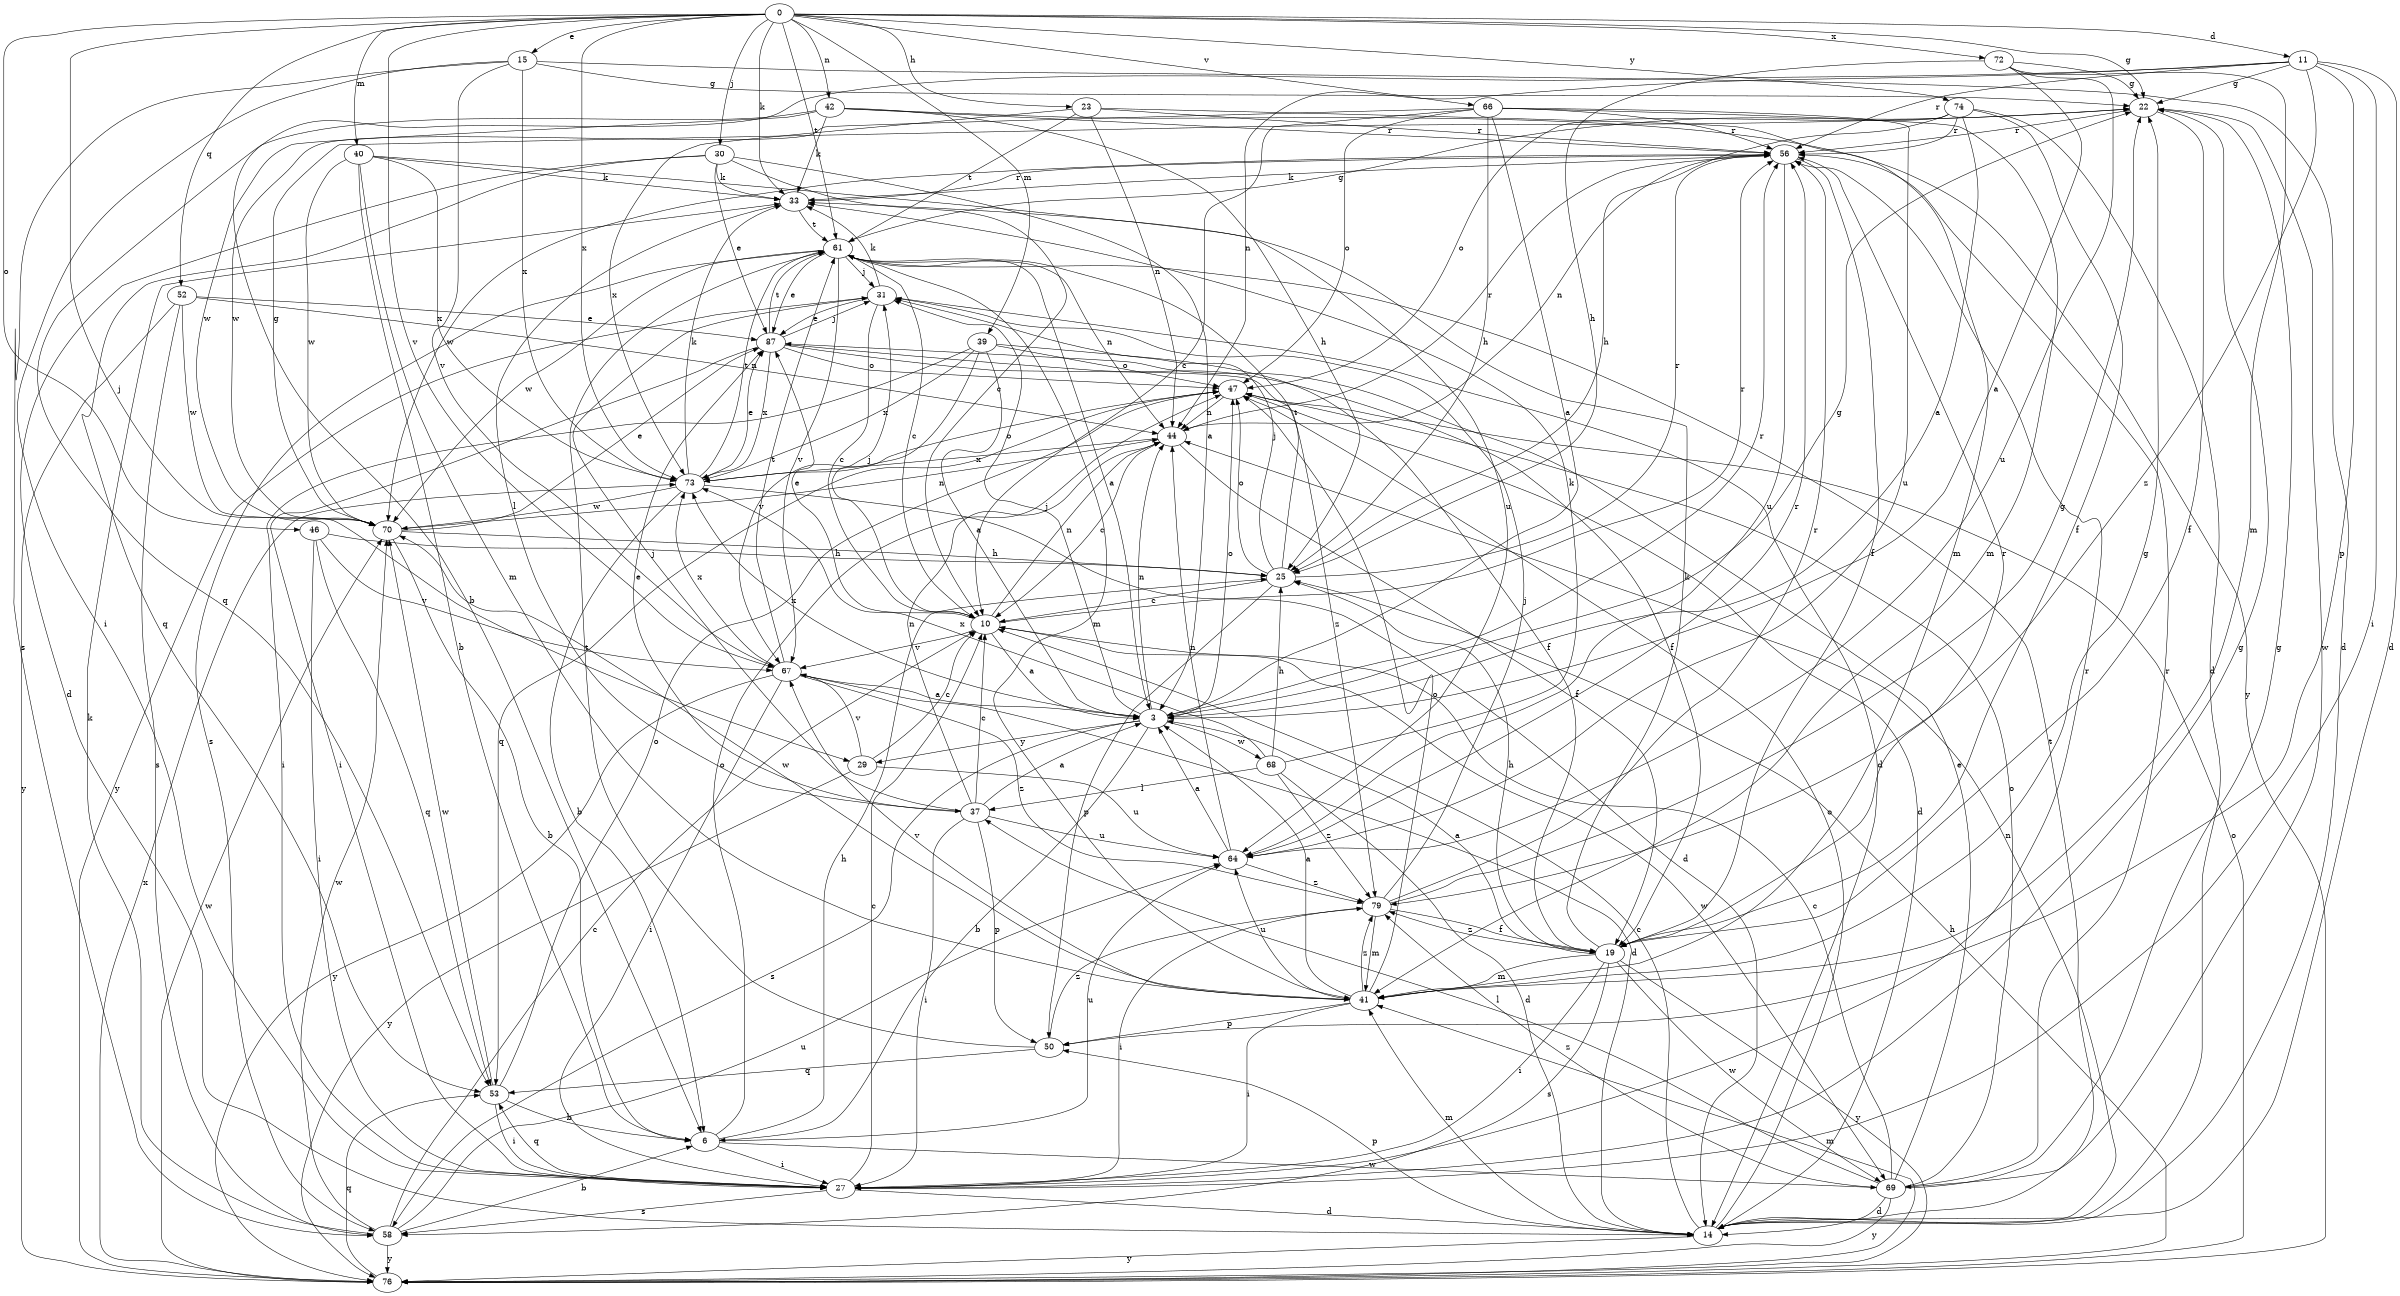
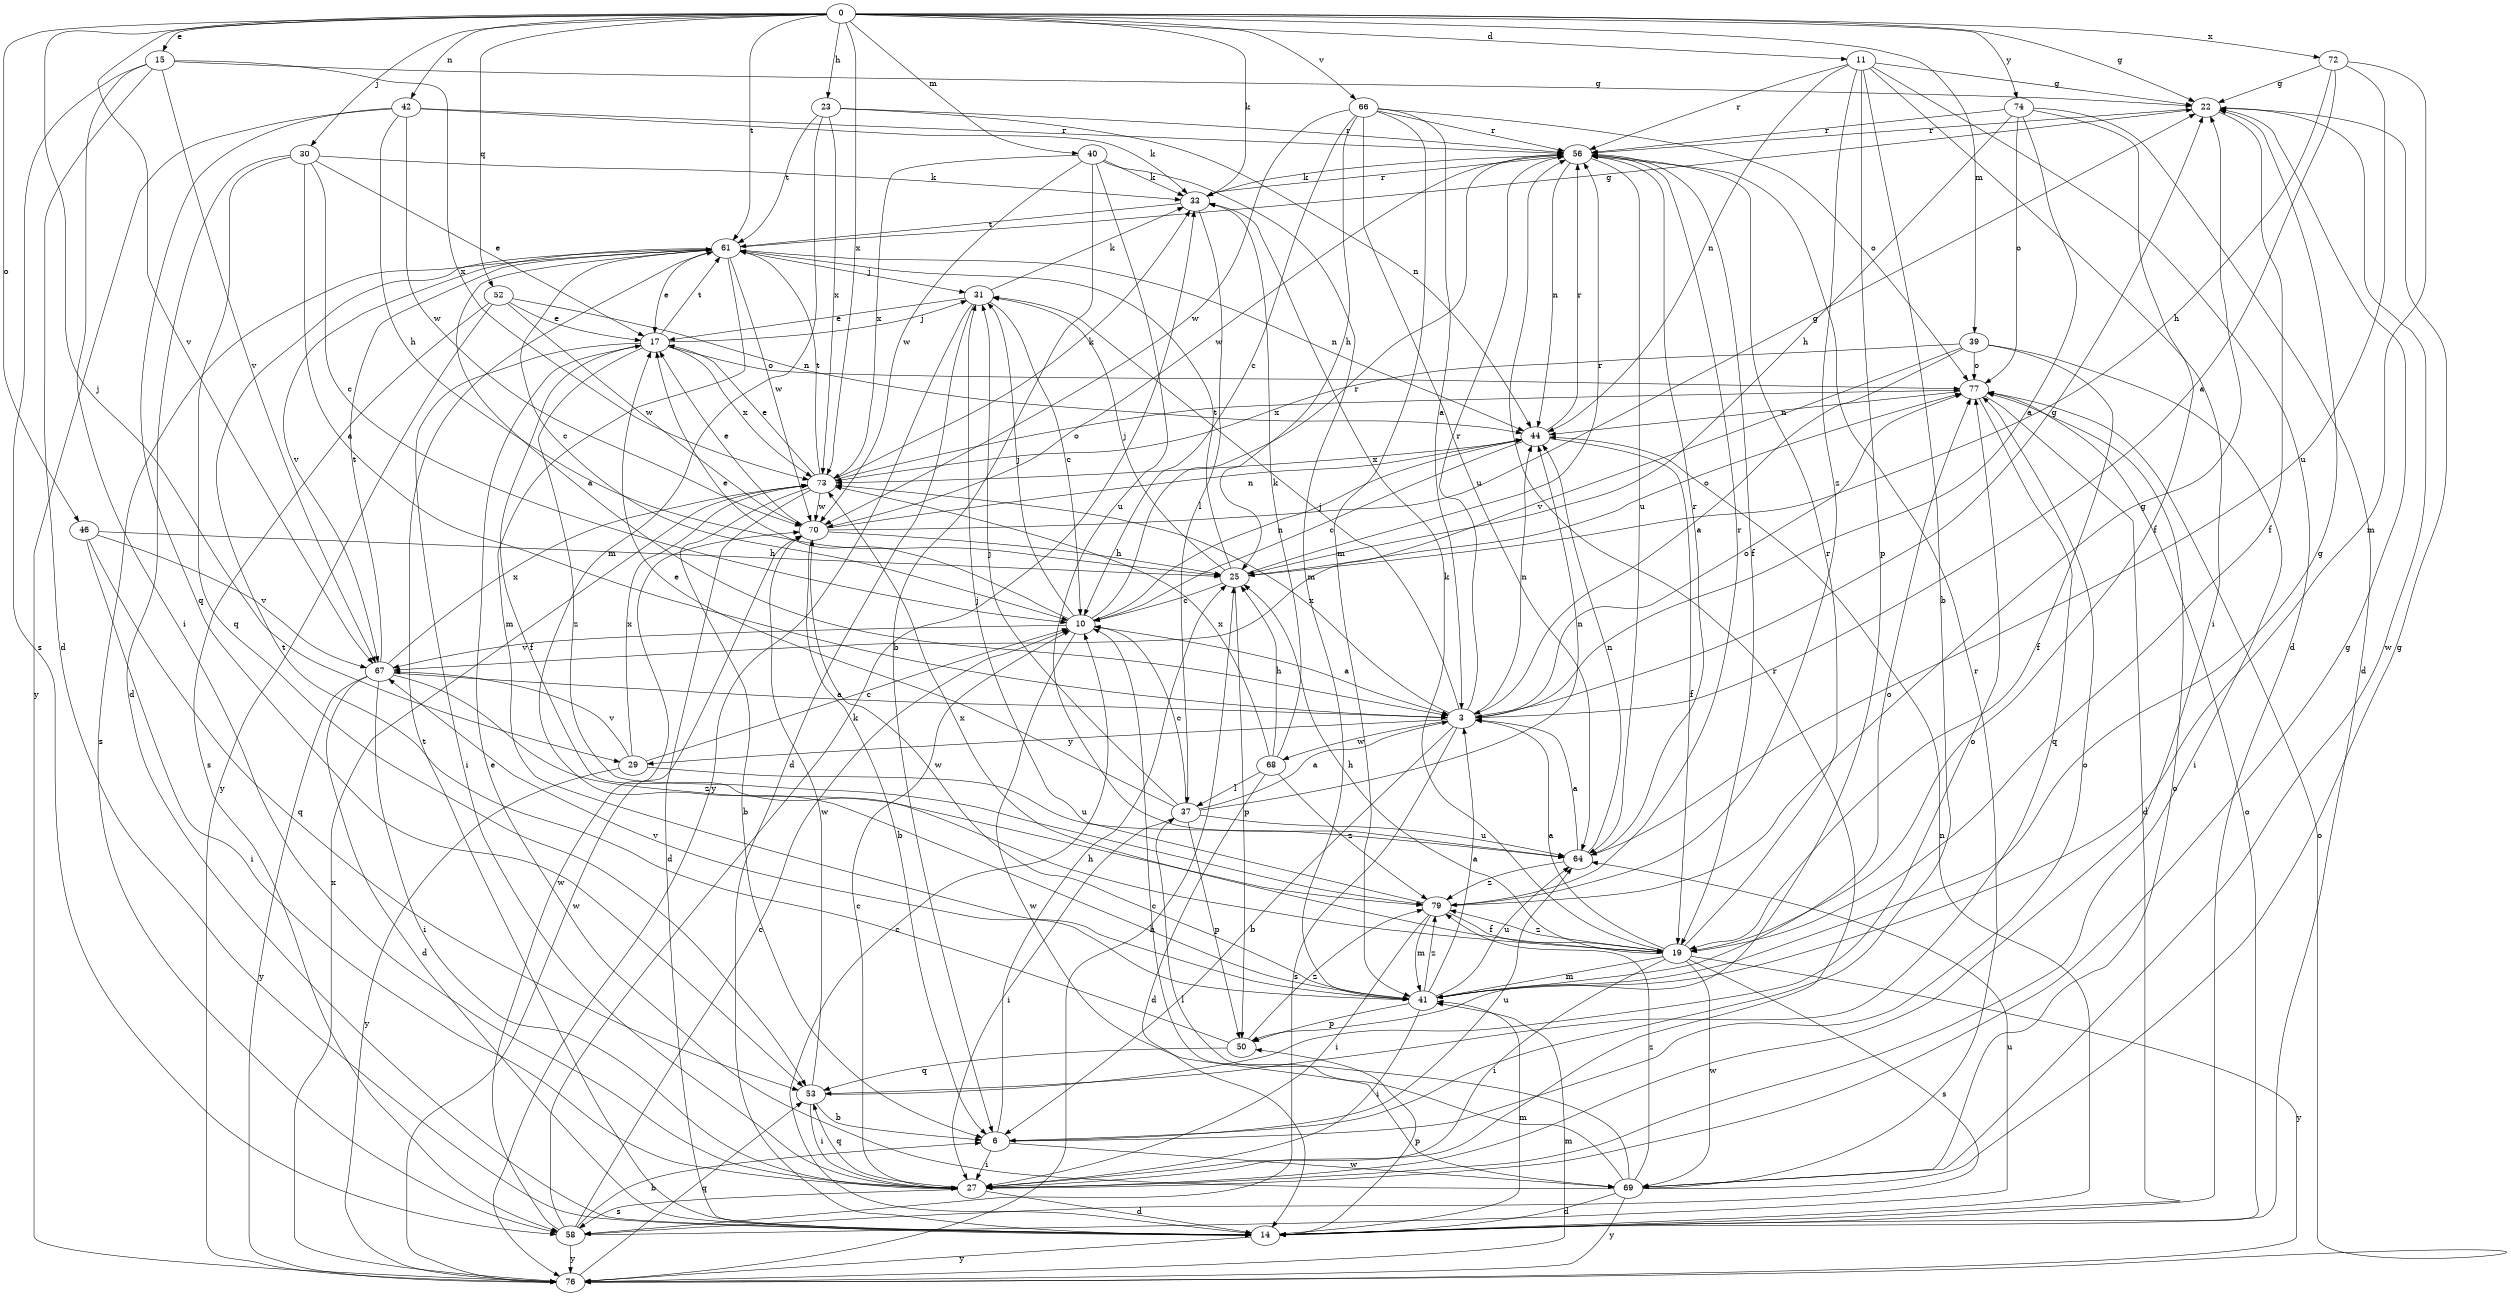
node "87": label "87" -> "17"
node "47": label "47" -> "77"
edge "29" -> "73": added, label "x"
edge "19" -> "73": added, label "x"
